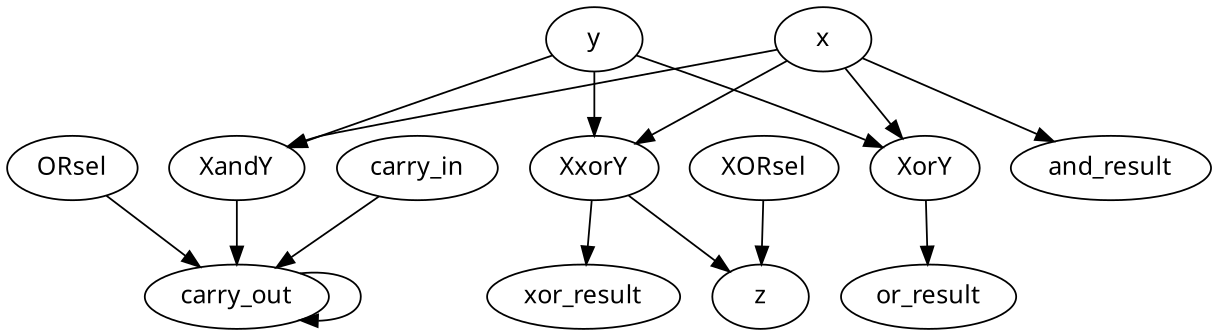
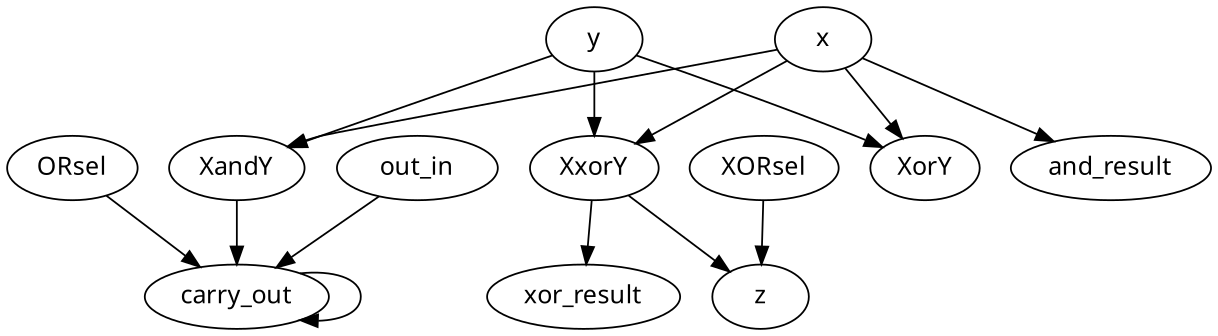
node "carry_in": label "carry_in" -> "out_in"
node "or_result": removed
